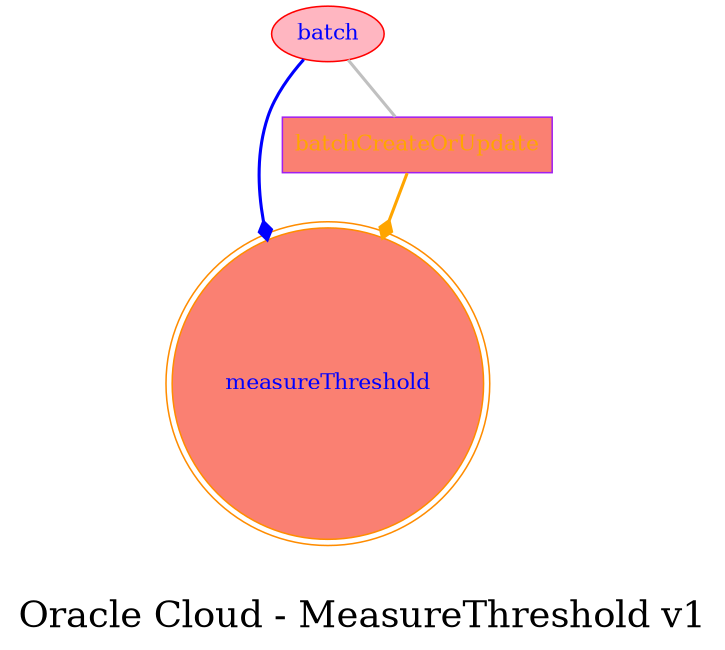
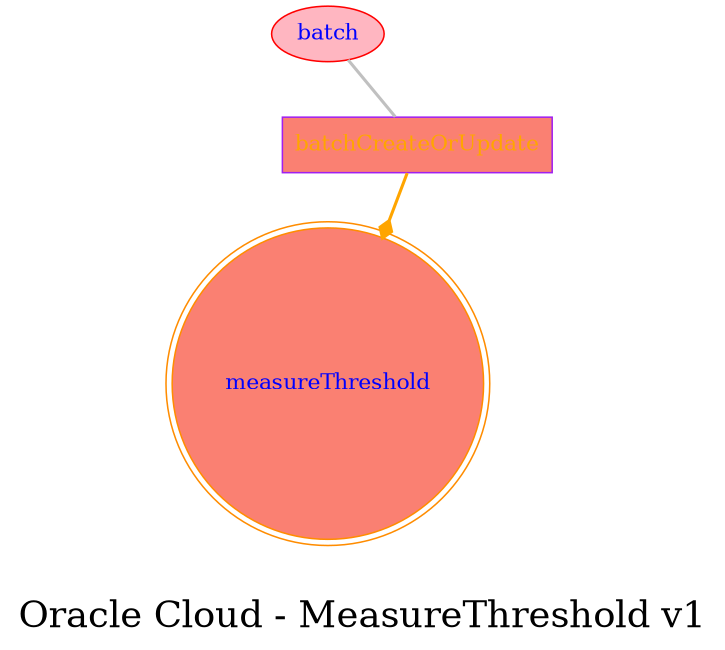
edge "batch" -> "measureThreshold": removed
